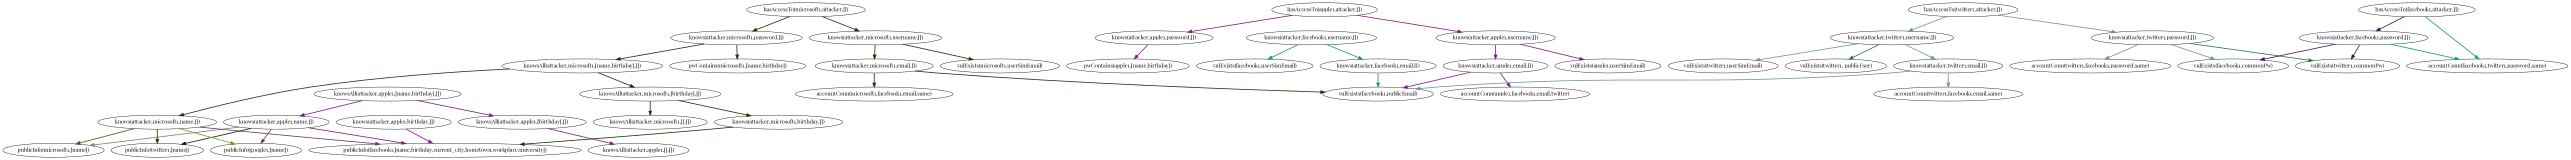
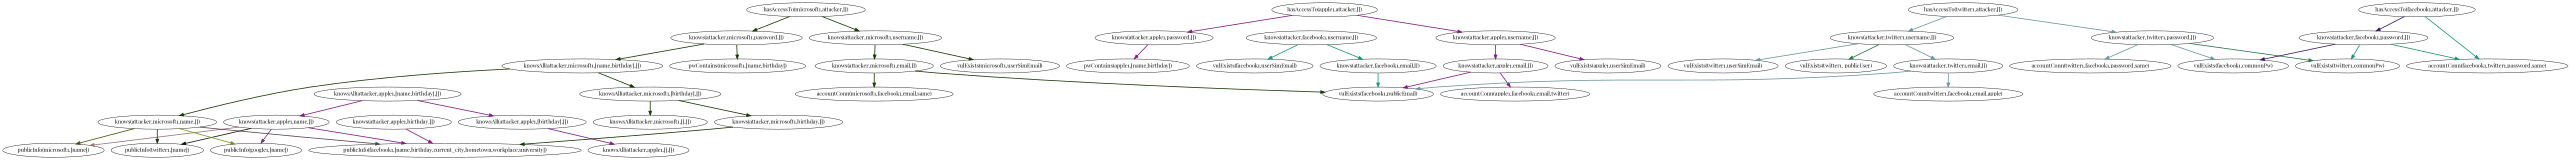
edge "knows(attacker,facebook1,password,[])" -> "vulExists(twitter1,commonPw)": color #143502 -> #129778
node "accountConn(twitter1,facebook1,email,same)": label "accountConn(twitter1,facebook1,email,same)" -> "accountConn(twitter1,facebook1,email,apple)"
